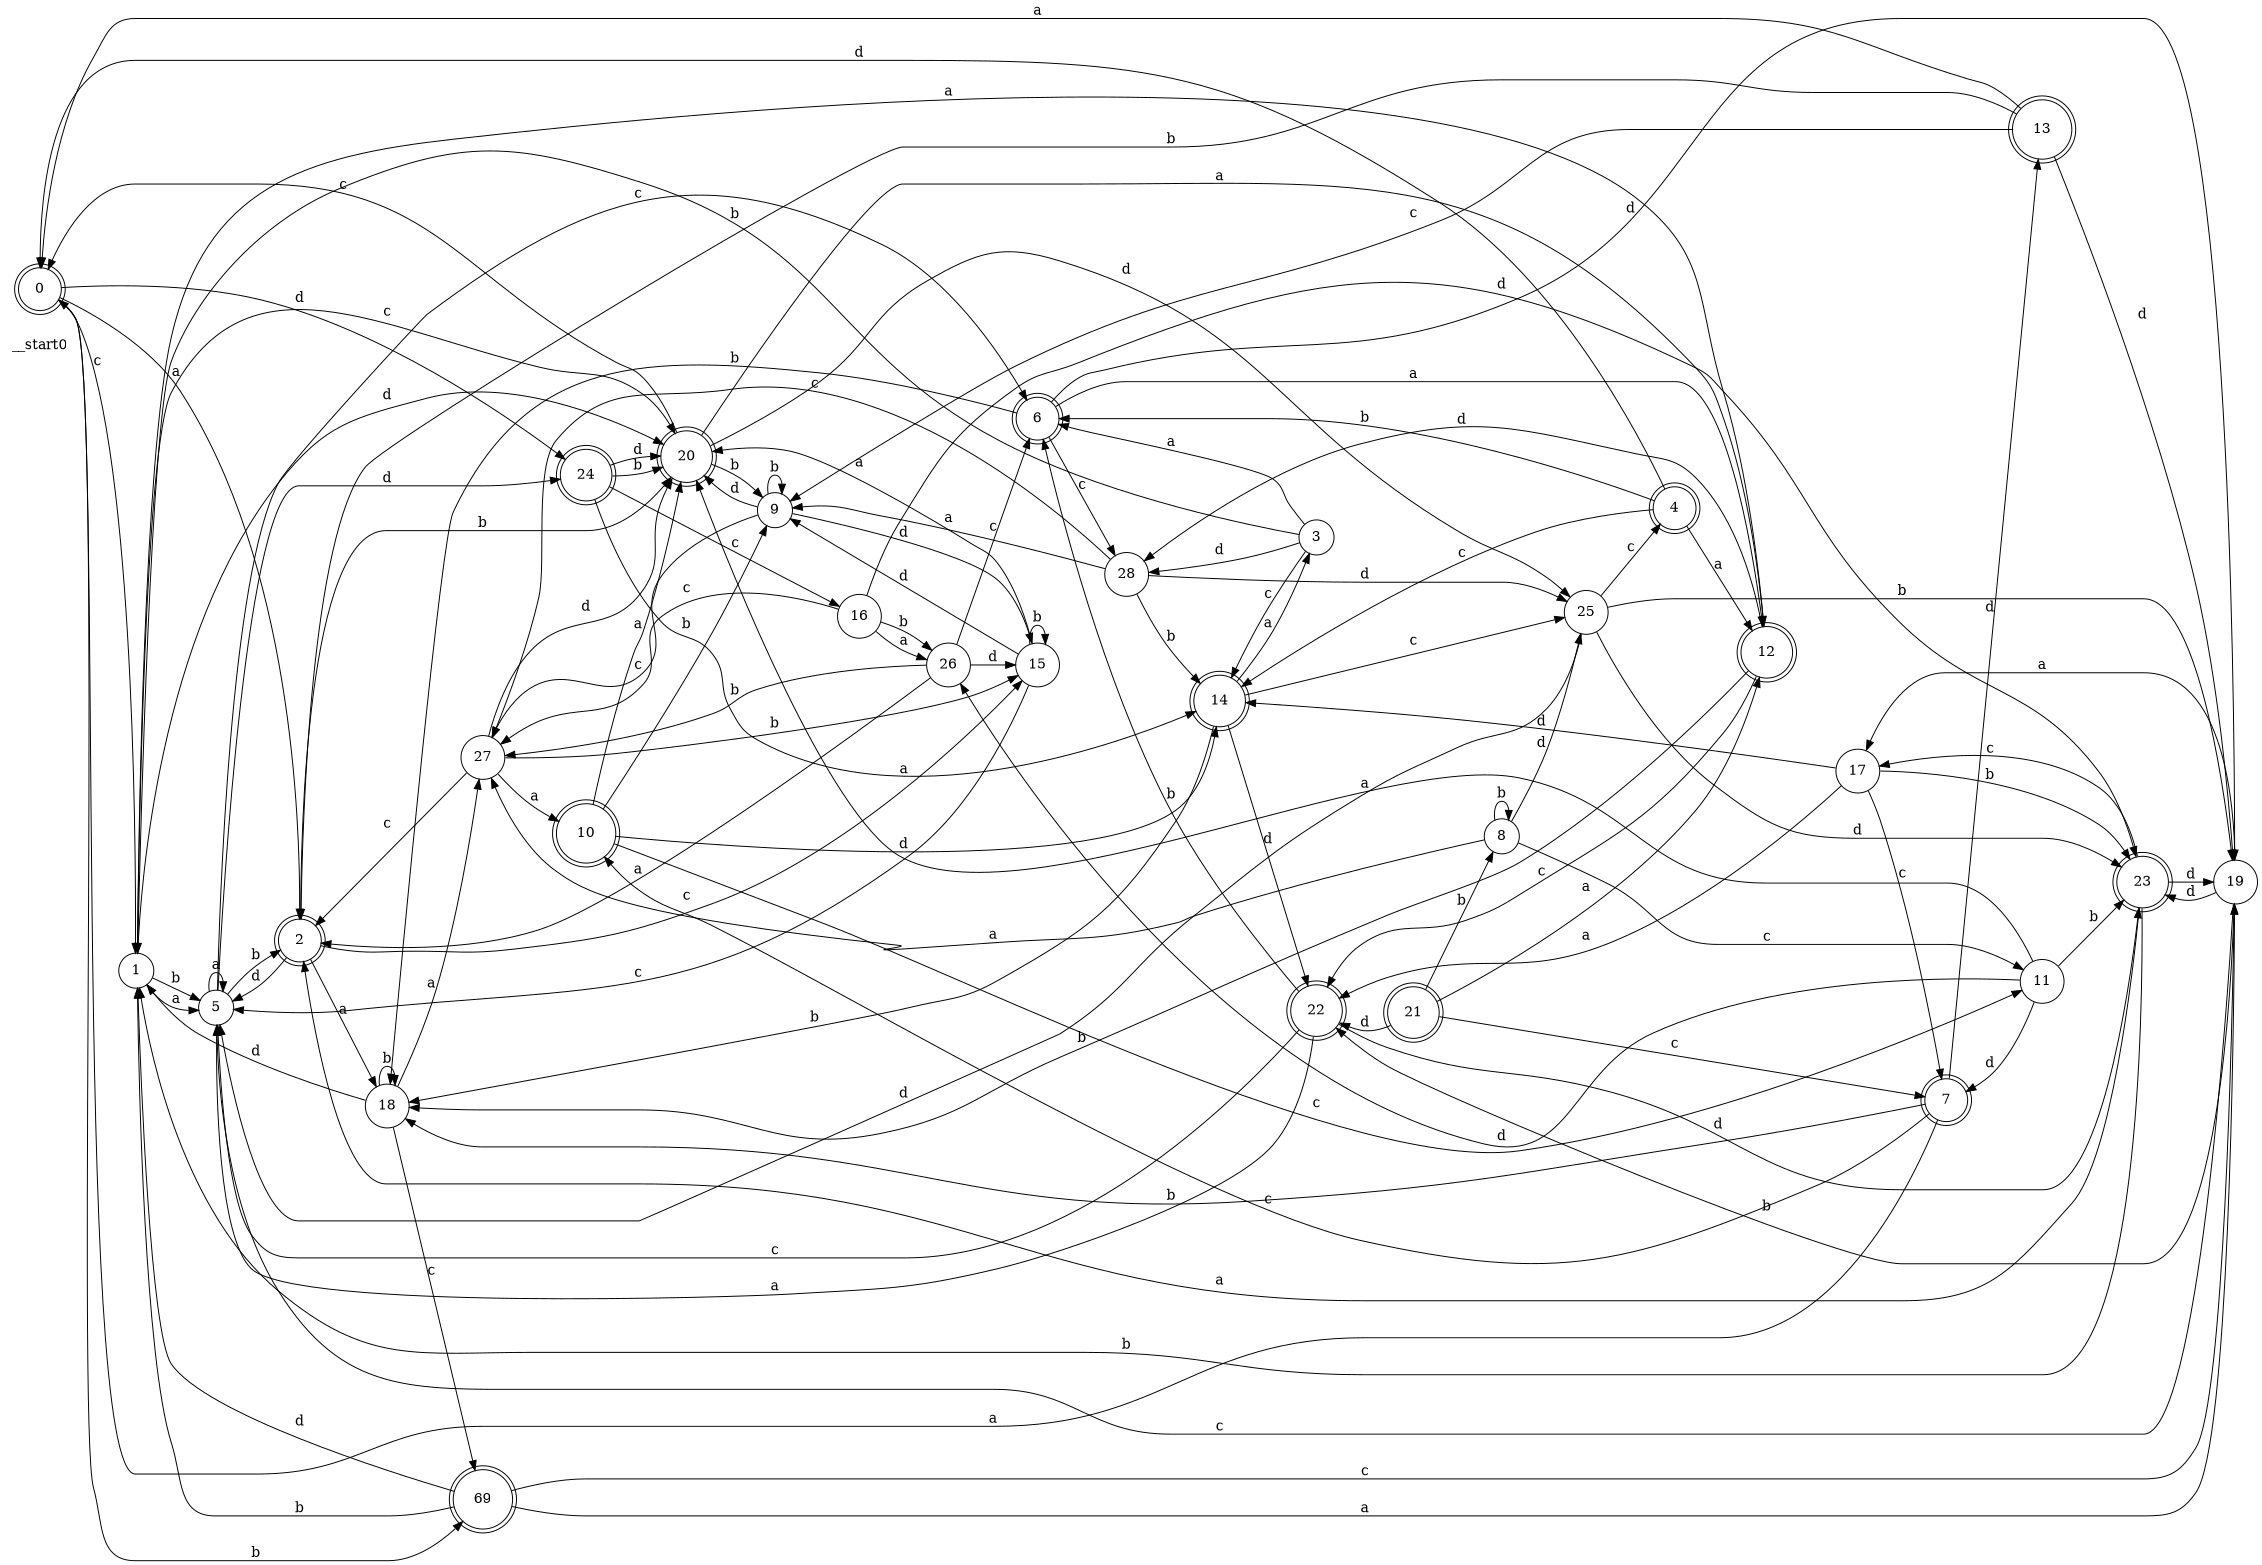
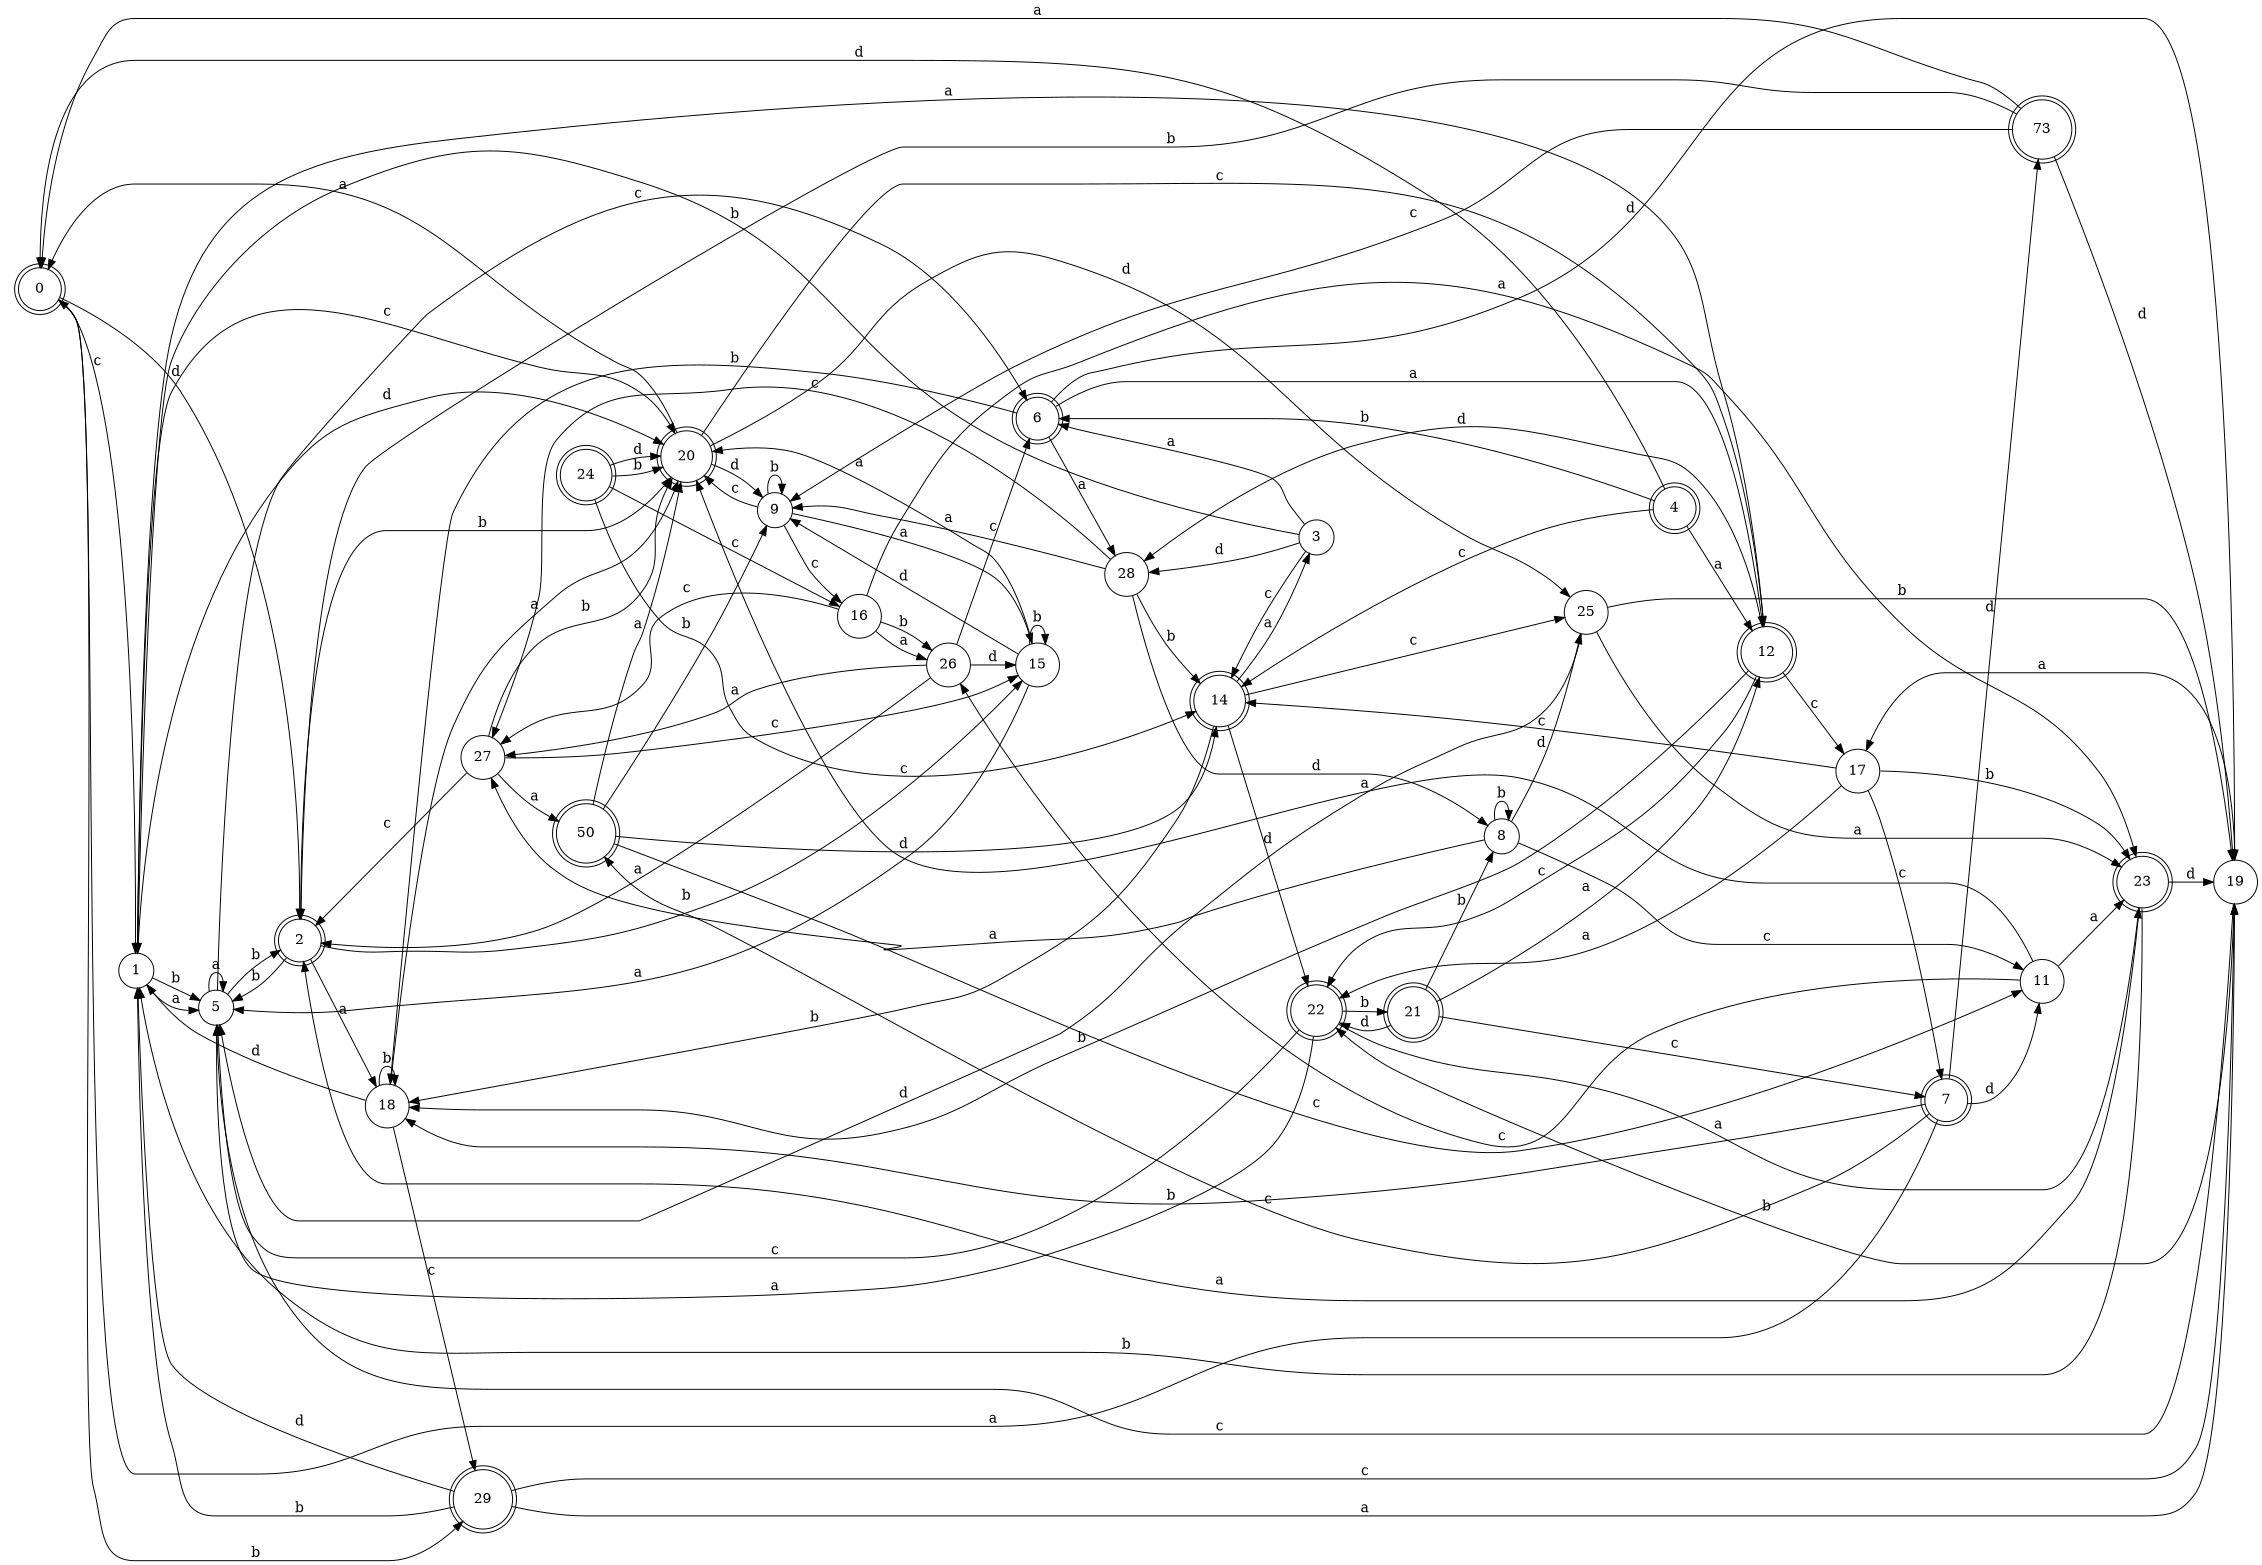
node "13": label "13" -> "73"
edge "20" -> "12": label "a" -> "c"
edge "20" -> "0": label "c" -> "a"
edge "16" -> "23": label "d" -> "a"
edge "0" -> "24": removed, label "d"
node "__start0": removed
edge "0" -> "2": label "a" -> "d"
edge "20" -> "9": label "b" -> "d"
edge "6" -> "28": label "c" -> "a"
edge "9" -> "20": label "d" -> "c"
edge "9" -> "15": label "d" -> "a"
edge "25" -> "4": removed, label "c"
edge "28" -> "25": now "28" -> "8"
edge "5" -> "24": removed, label "d"
edge "27" -> "20": label "d" -> "b"
edge "9" -> "27": now "9" -> "16"
edge "26" -> "27": label "b" -> "a"
edge "17" -> "14": label "d" -> "c"
edge "27" -> "15": label "b" -> "c"
edge "22" -> "6": now "22" -> "21"
edge "23" -> "17": now "12" -> "17"
edge "24" -> "14": label "a" -> "c"
edge "25" -> "23": label "d" -> "a"
node "10": label "10" -> "50"
edge "2" -> "15": label "c" -> "b"
edge "19" -> "23": removed, label "d"
edge "11" -> "23": label "b" -> "a"
edge "18" -> "27": now "18" -> "20"
edge "15" -> "5": label "c" -> "a"
edge "2" -> "5": label "d" -> "b"
edge "11" -> "7": reversed
edge "22" -> "23": label "d" -> "a"
edge "11" -> "26": label "d" -> "c"
node "69": label "69" -> "29"
